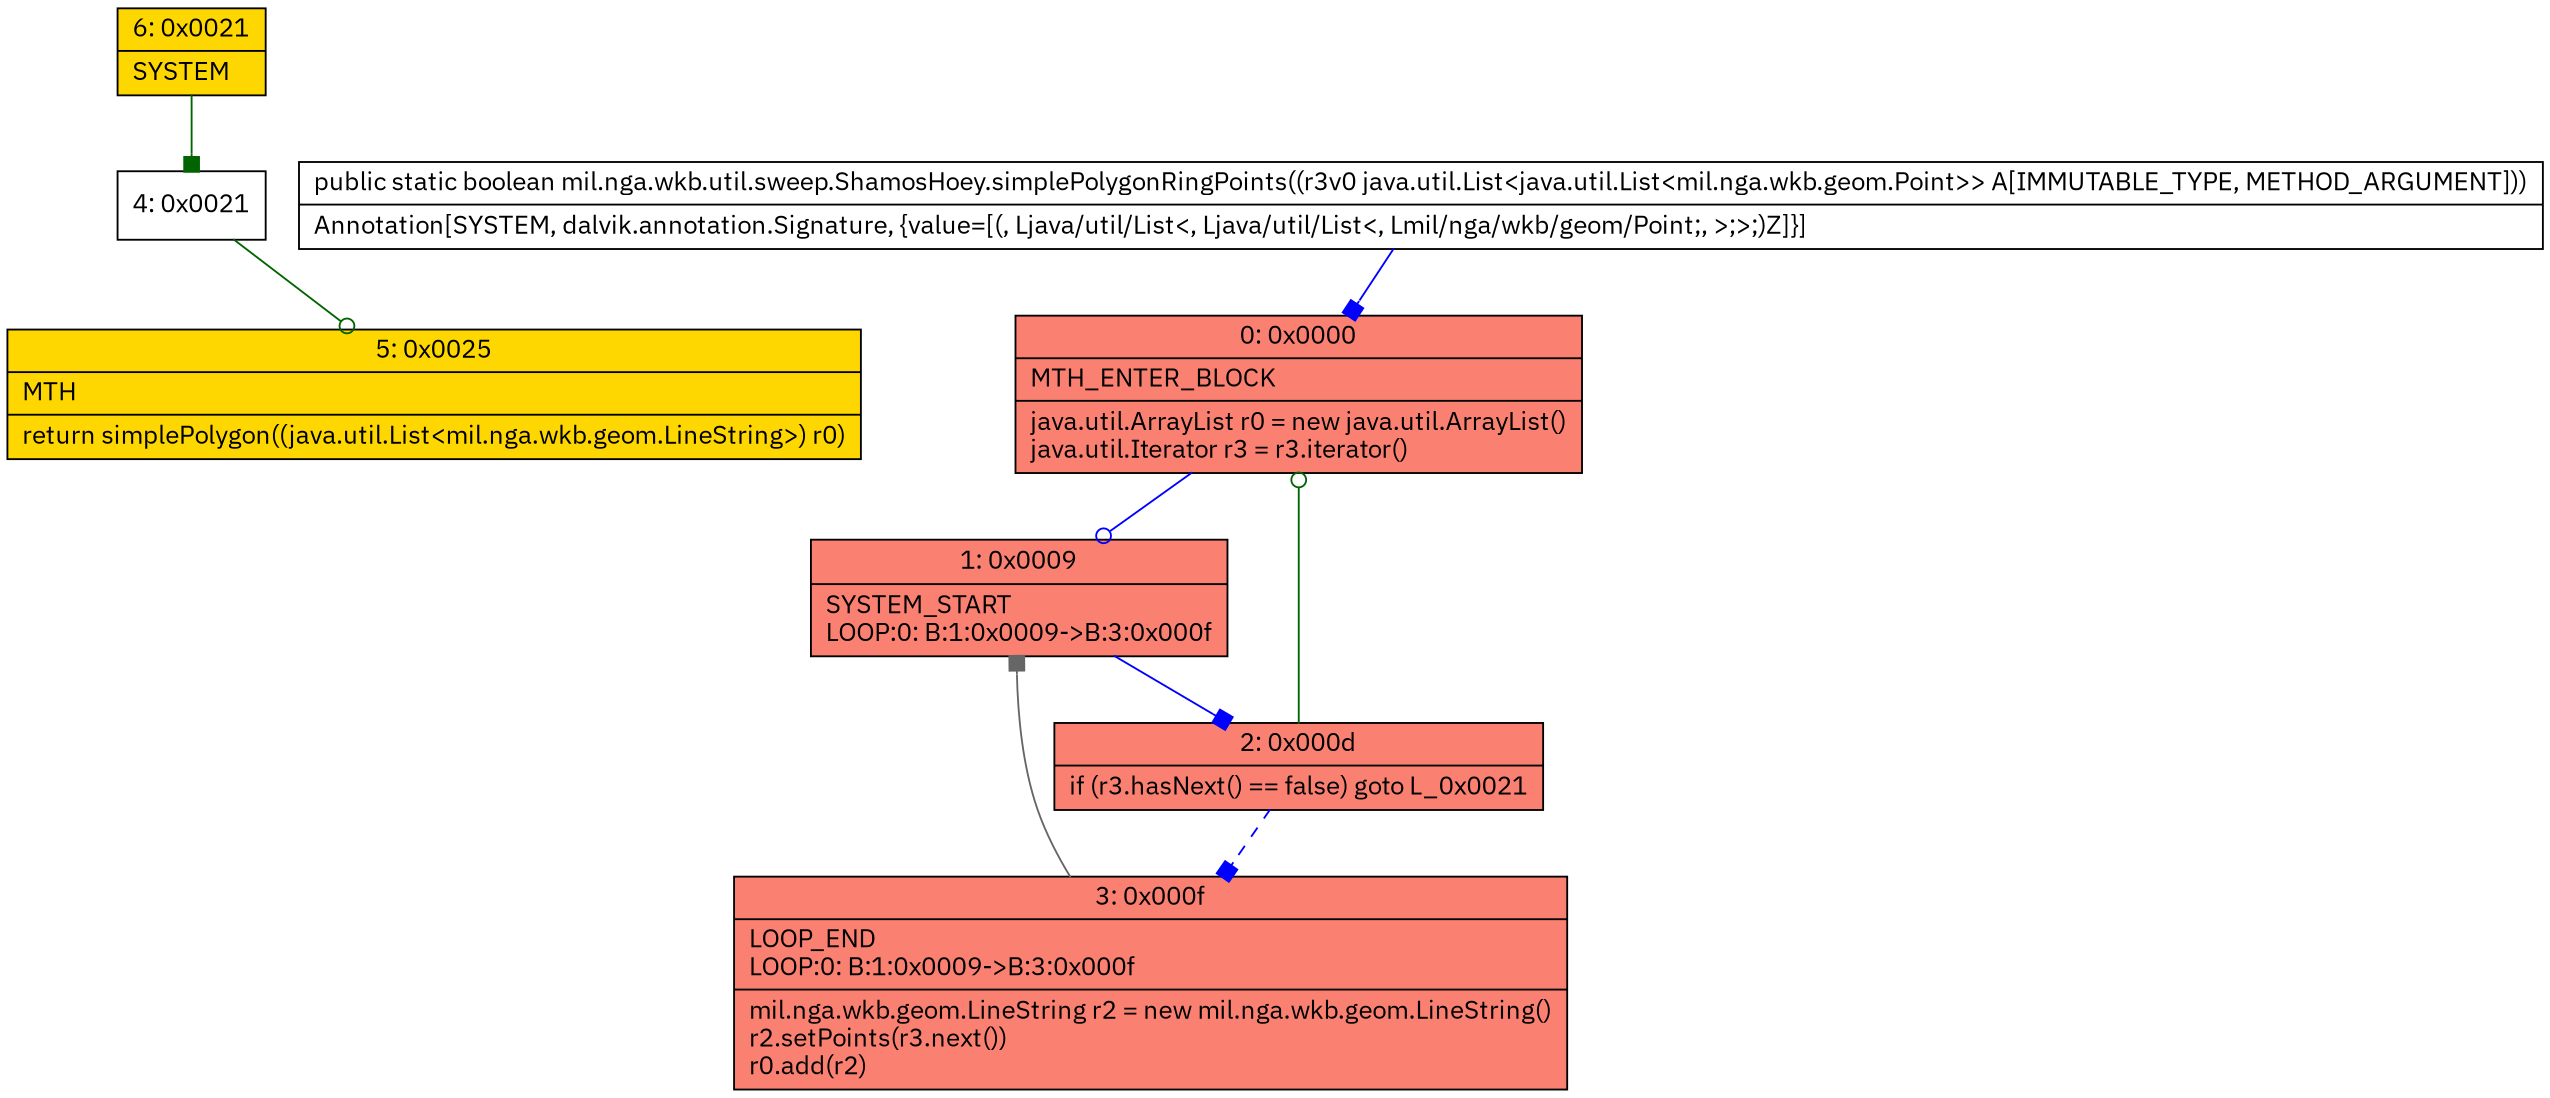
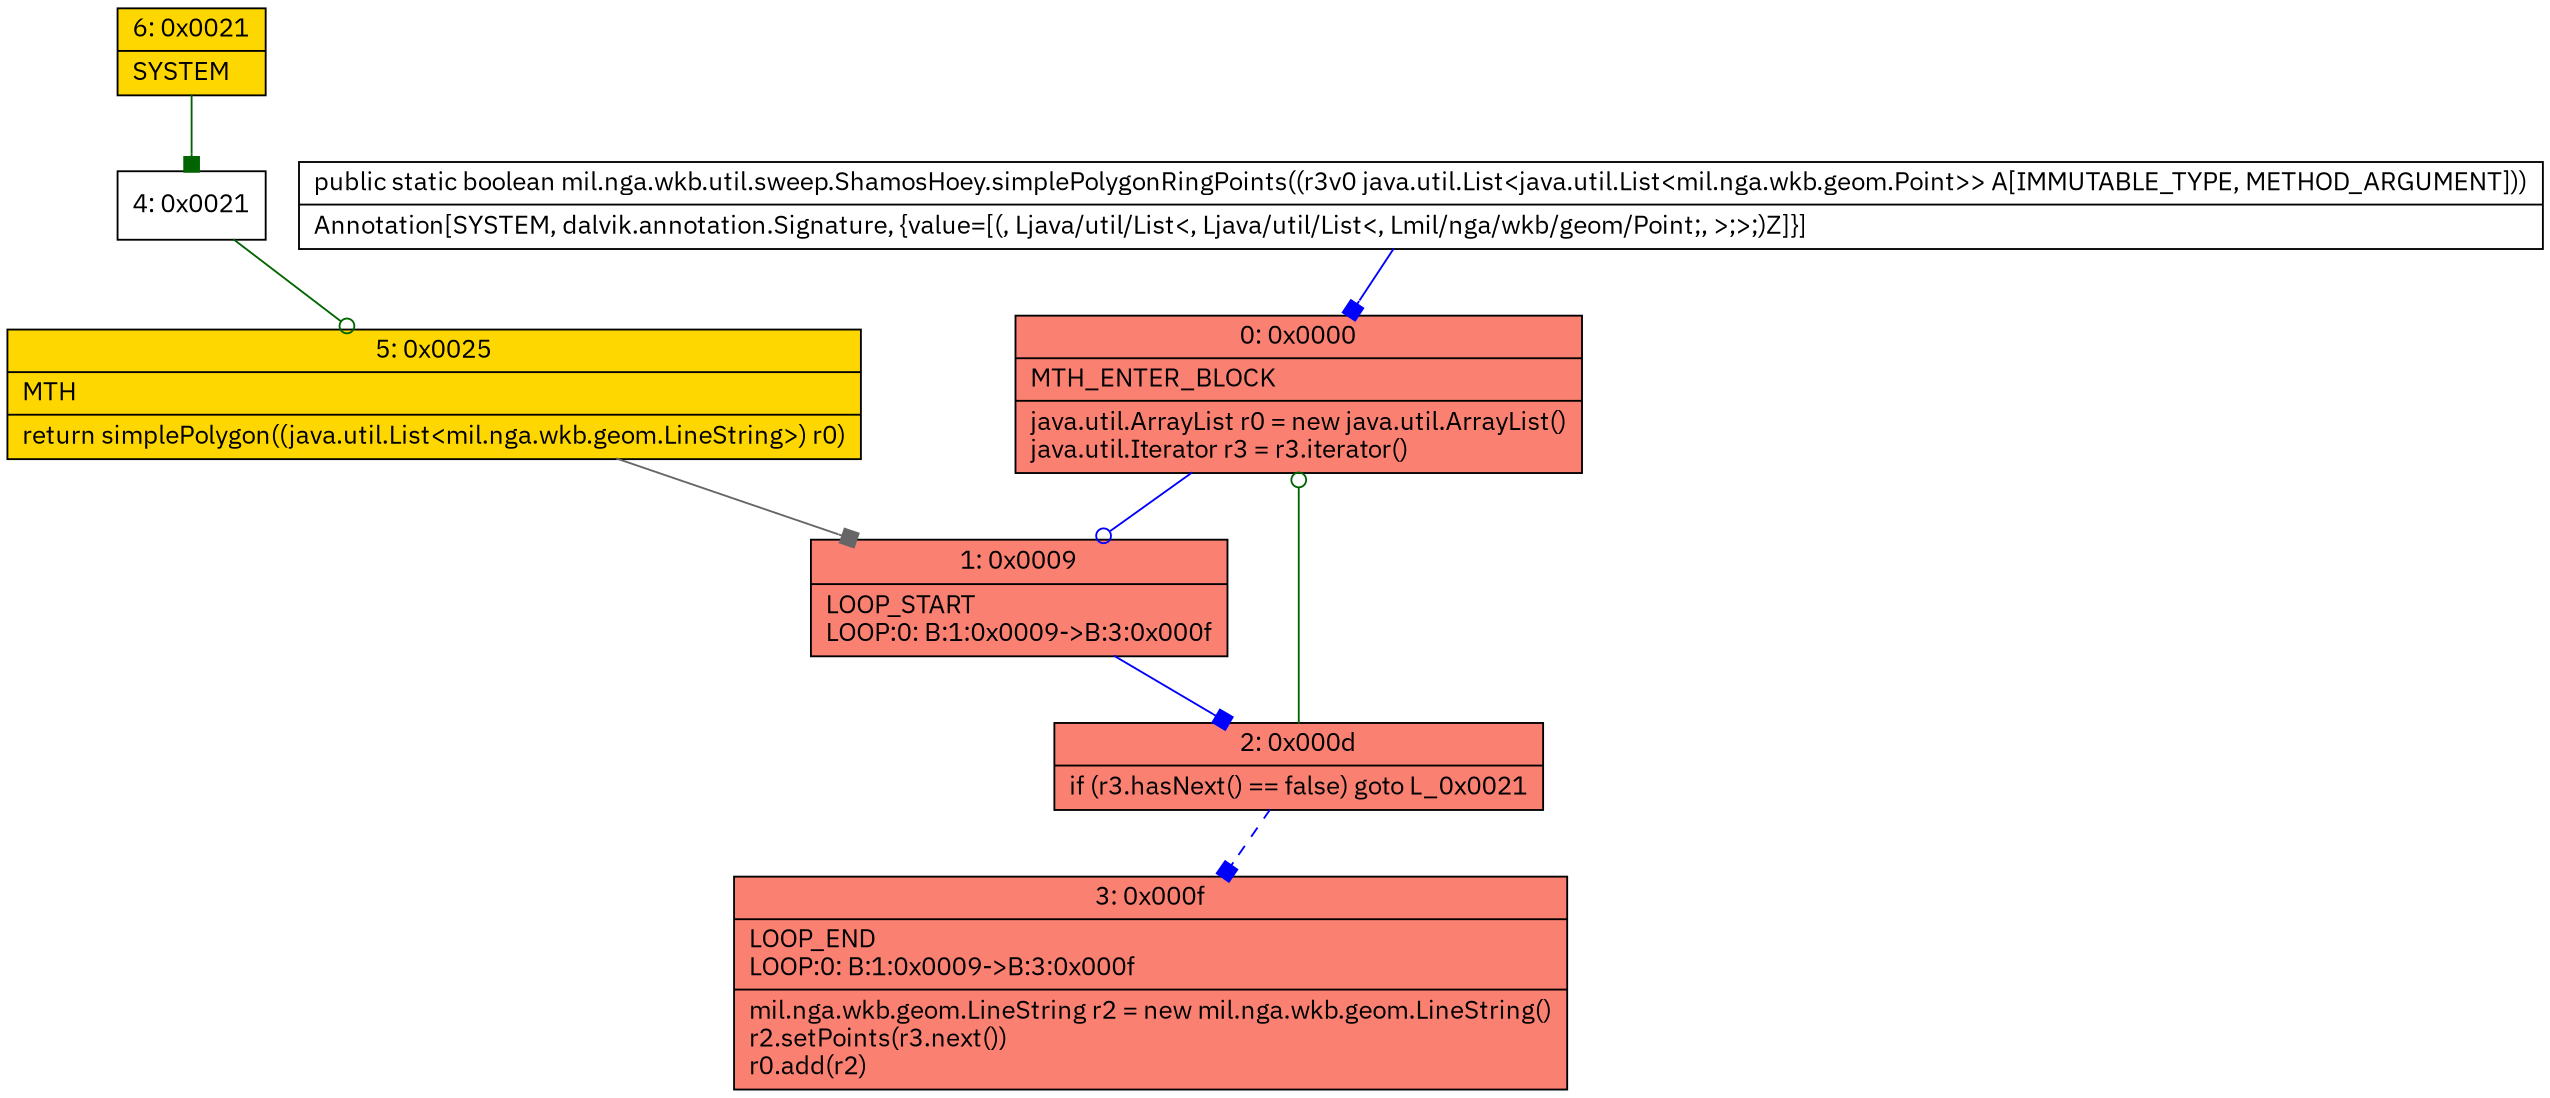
node "1: 0x0009": text "SYSTEM_START" -> "LOOP_START"
edge "3: 0x000f" -> "1: 0x0009": now "5: 0x0025" -> "1: 0x0009"
